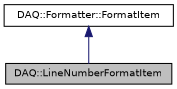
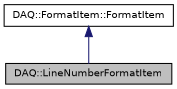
node "DAQ::Formatter::FormatItem": label "DAQ::Formatter::FormatItem" -> "DAQ::FormatItem::FormatItem"
